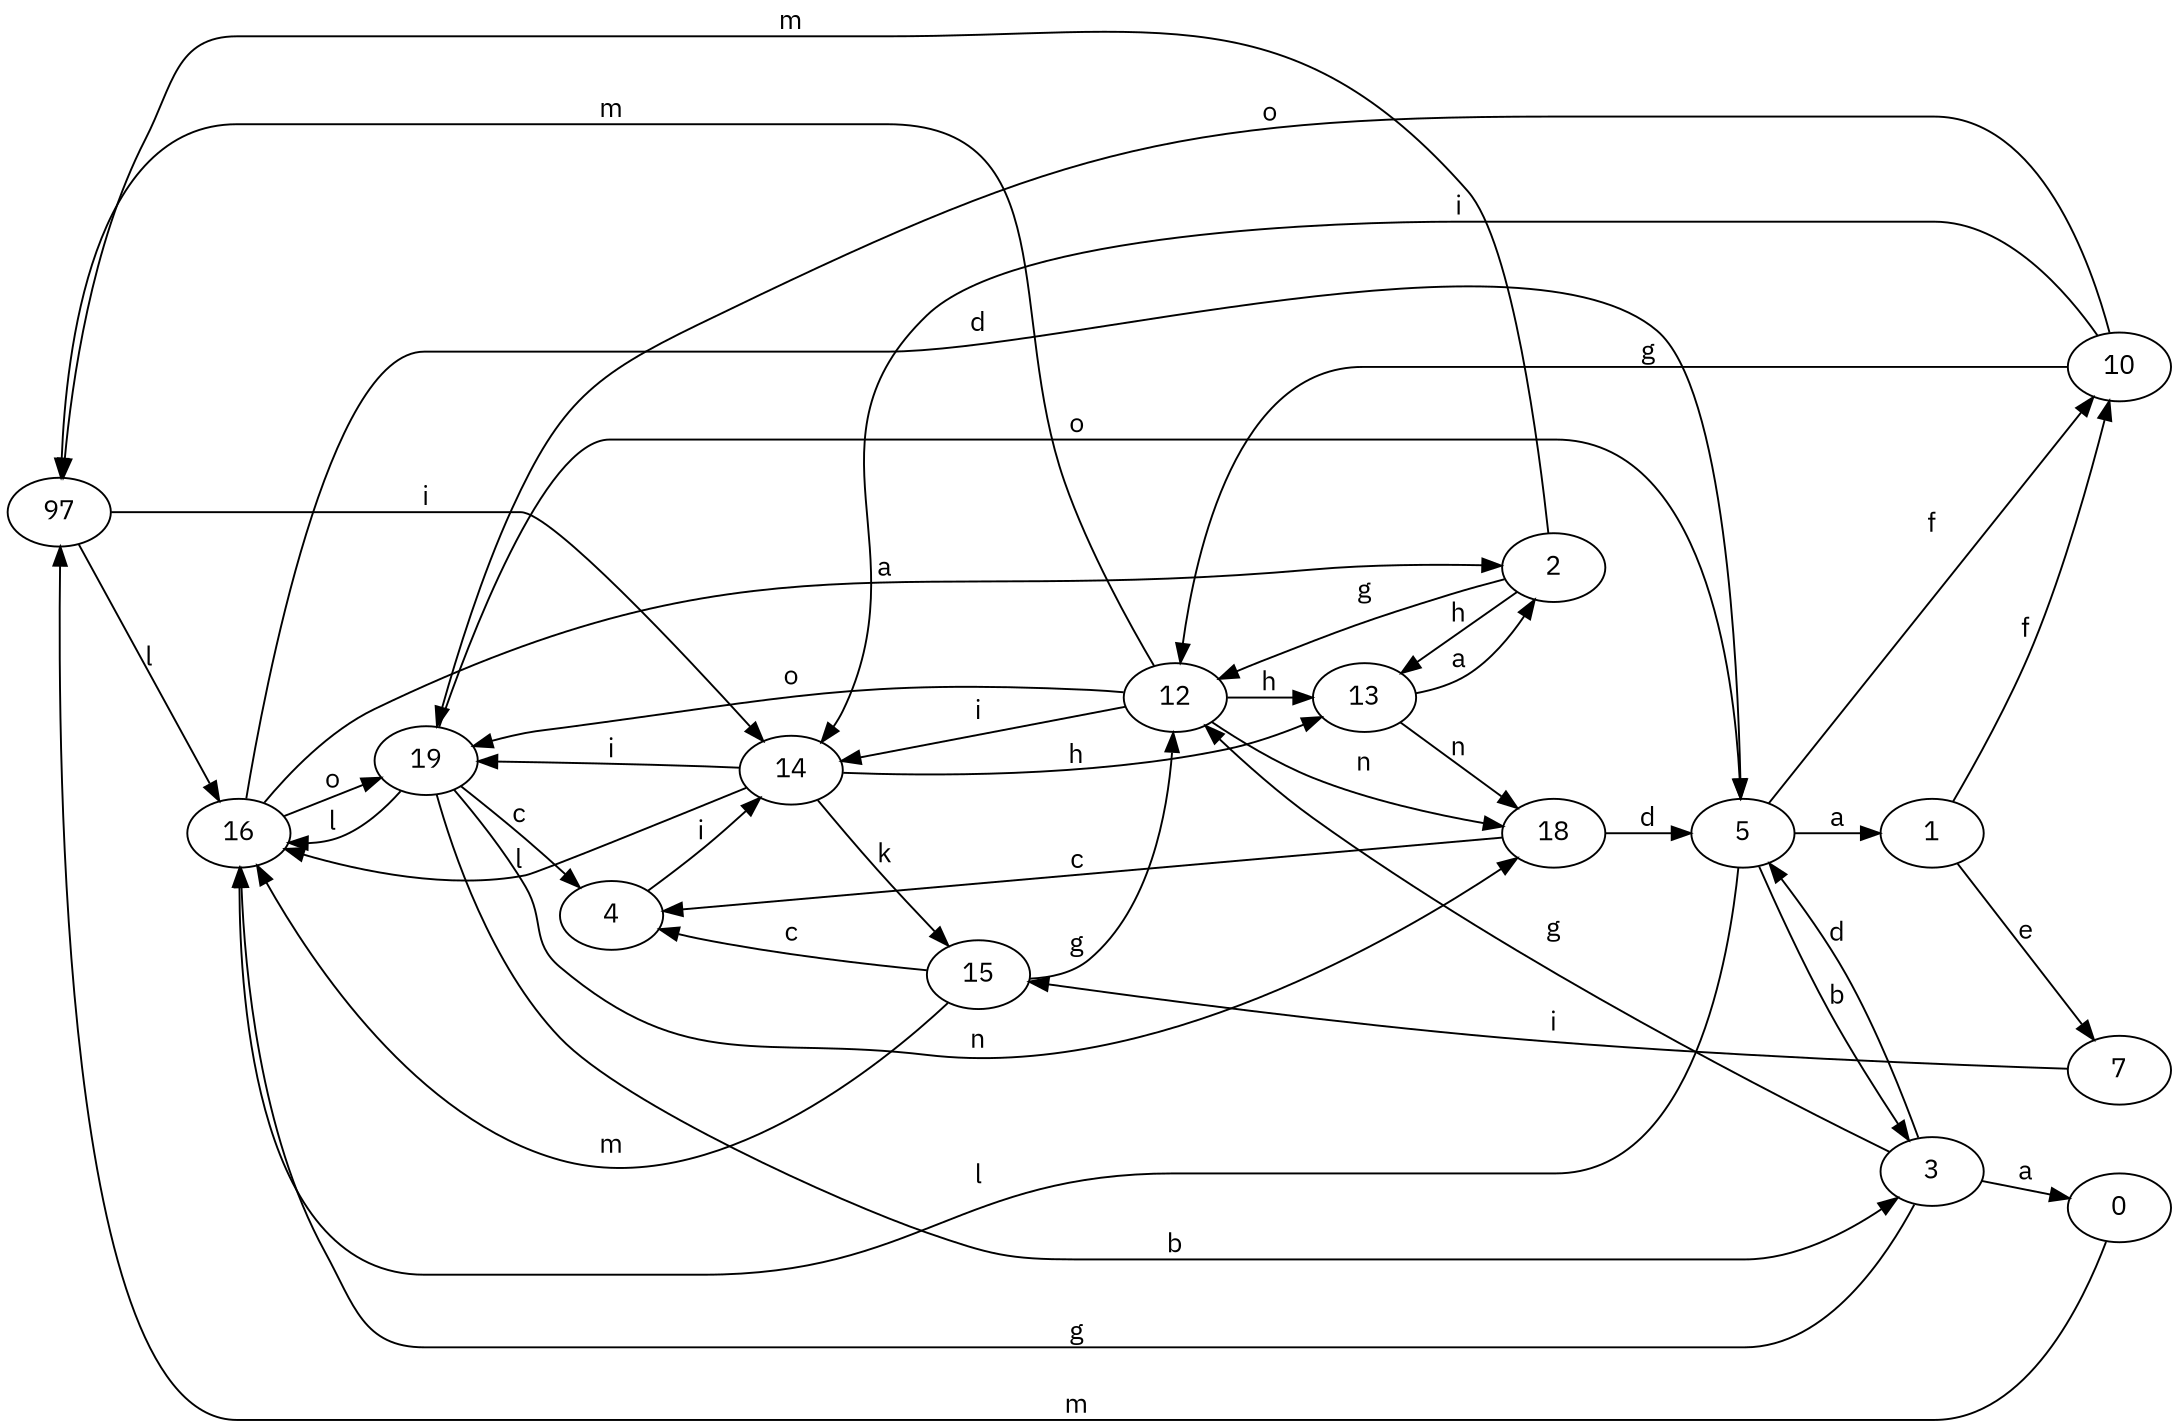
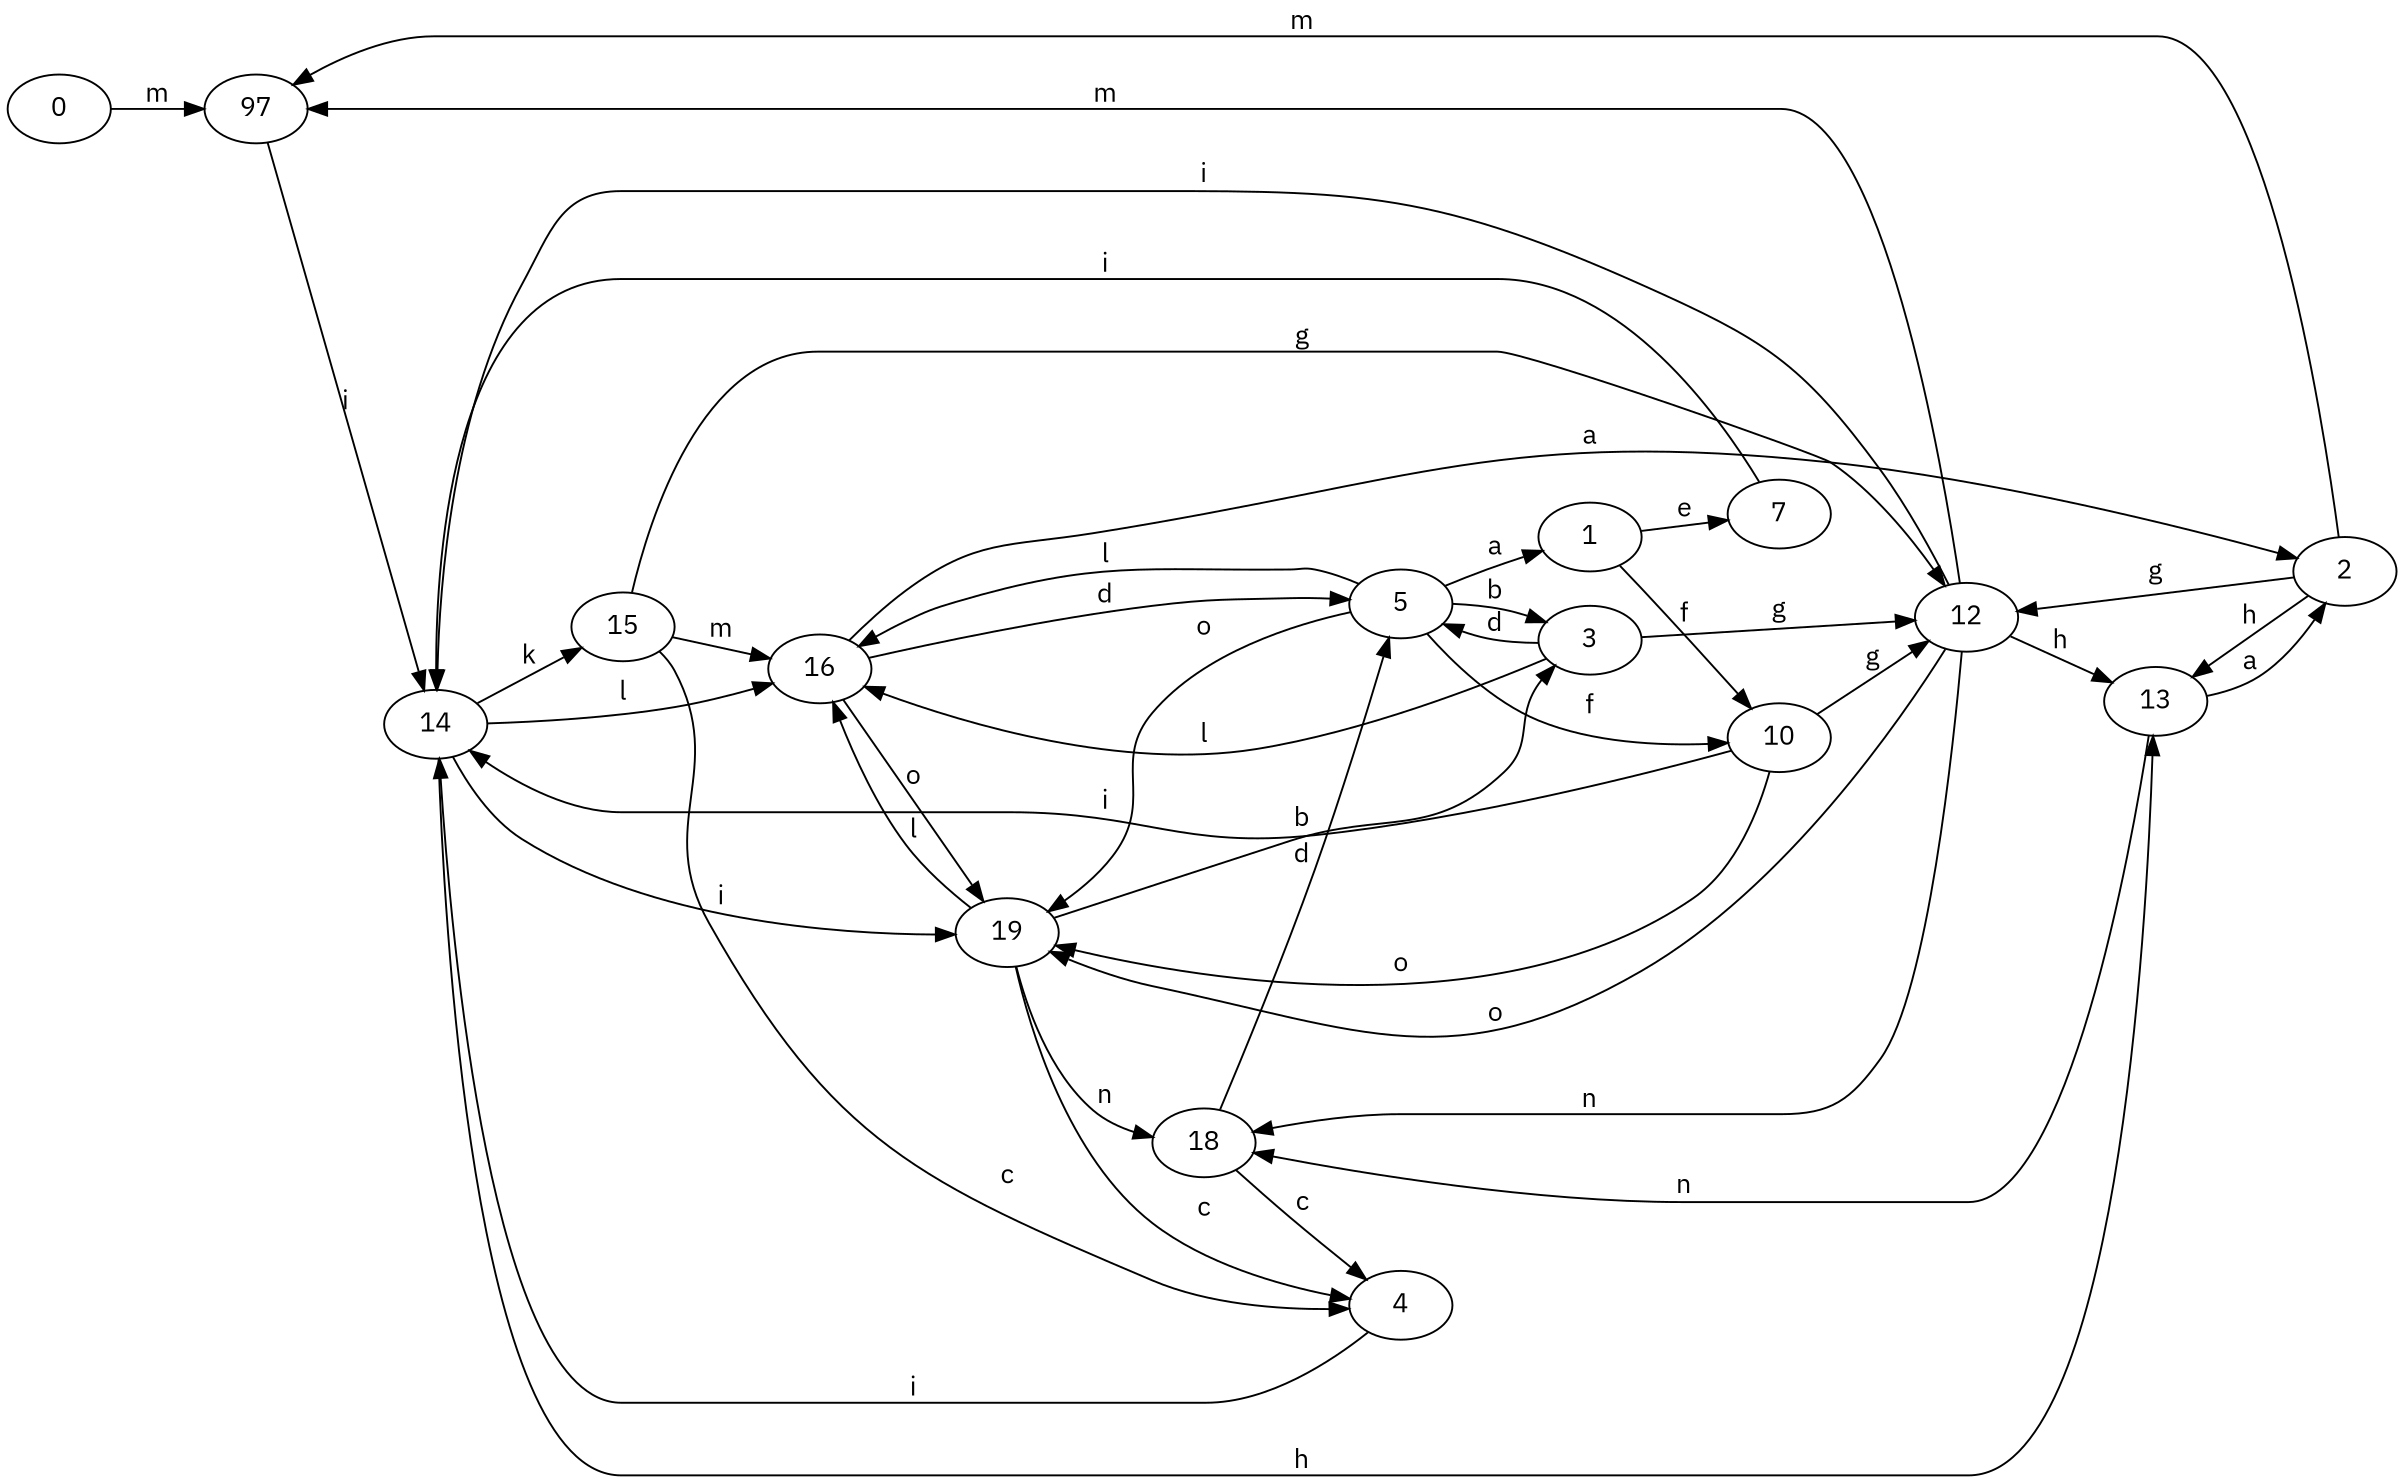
edge "19" -> "5": reversed
edge "97" -> "16": removed, label "l"
edge "7" -> "15": now "7" -> "14"
edge "3" -> "0": removed, label "a"
edge "3" -> "16": label "g" -> "l"
